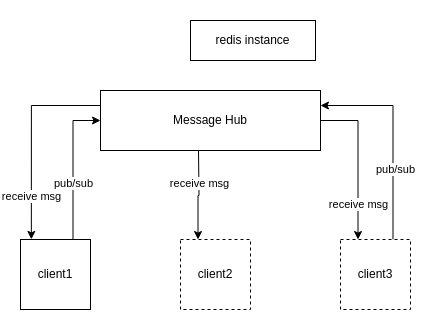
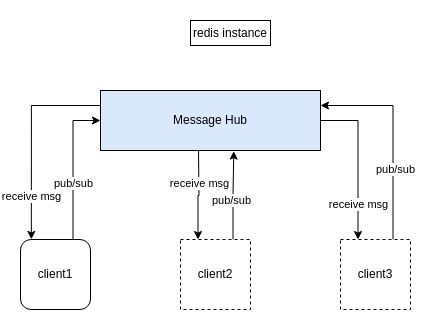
node "redis instance": size 125x40 -> 80x25
node "Message Hub": fillcolor #ffffff -> #dae8fc
edge "client2" -> "Message Hub": added, label "pub/sub"
node "client1": shape rectangle -> rounded rectangle
